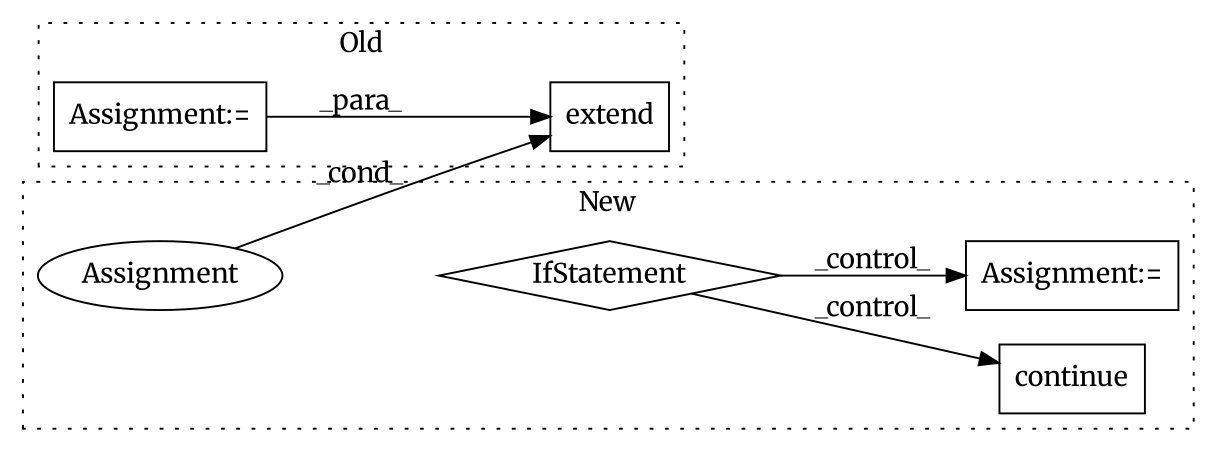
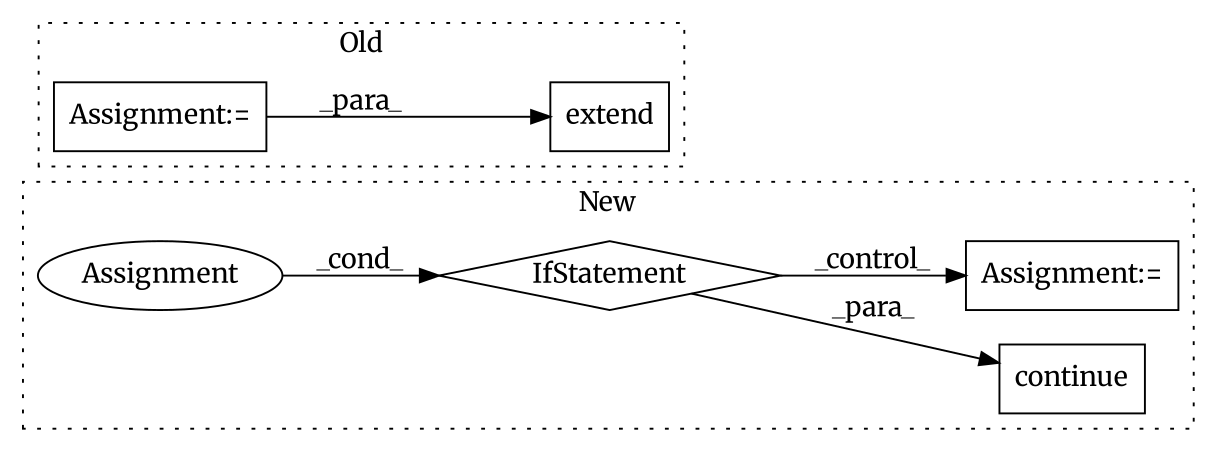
edge "Assignment" -> "extend": now "Assignment" -> "IfStatement"
edge "IfStatement" -> "continue": label "_control_" -> "_para_"
